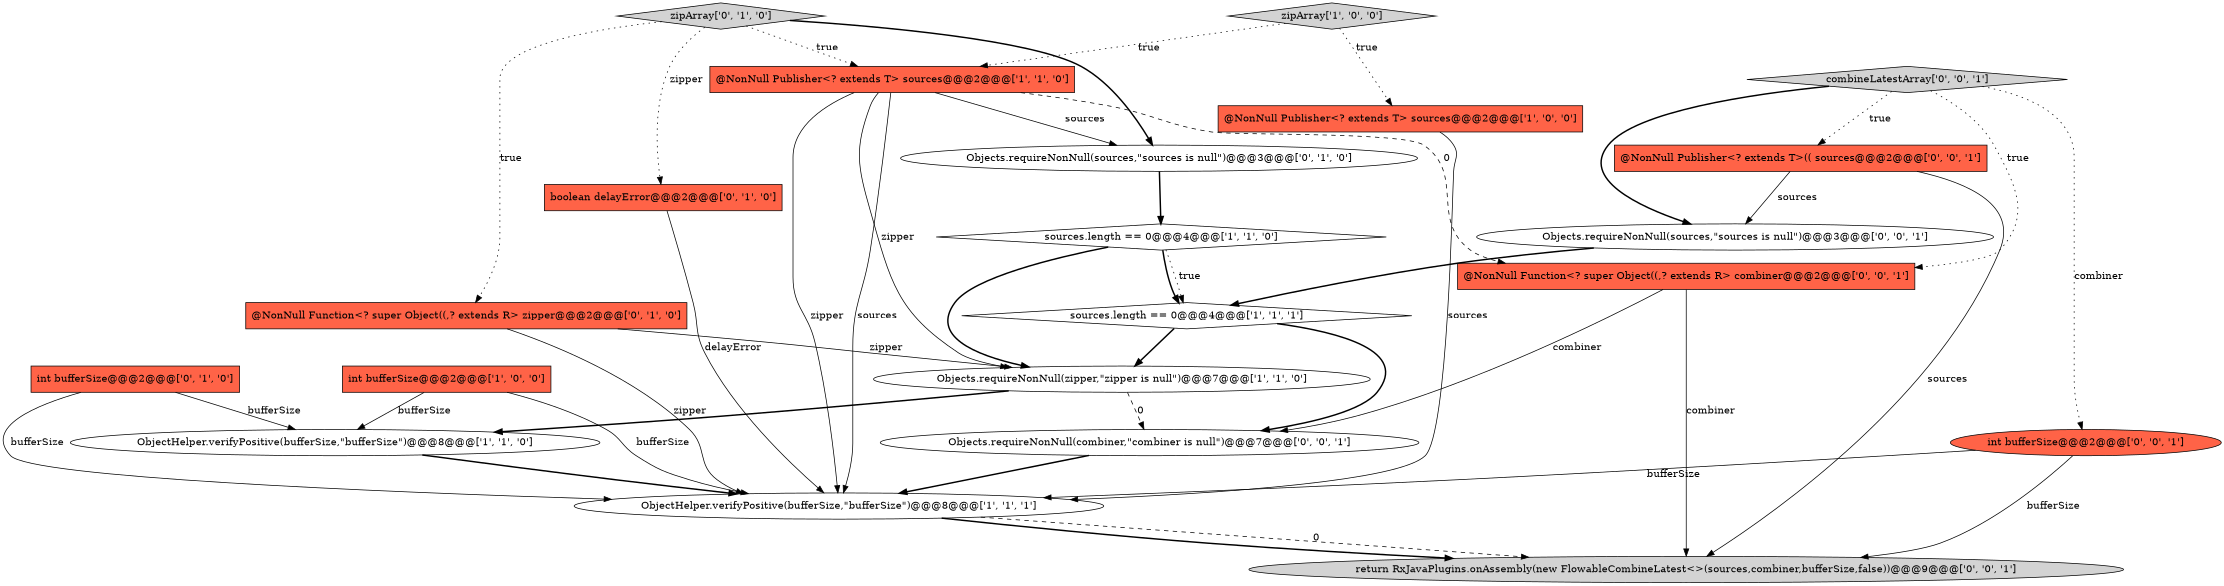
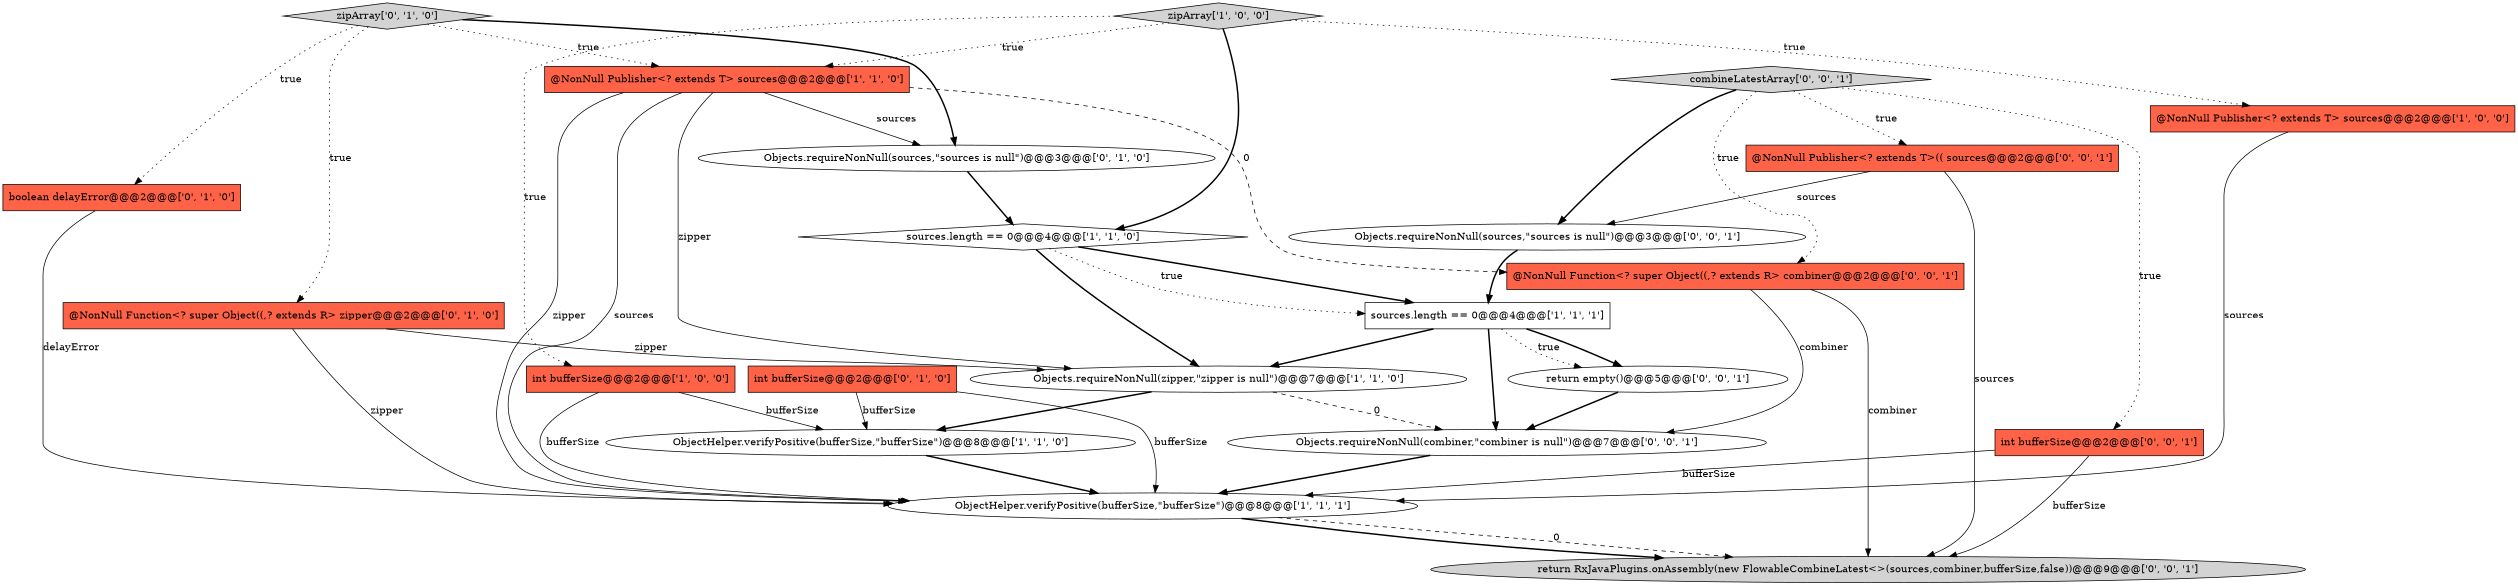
edge "zipArray['1', '0', '0']" -> "int bufferSize@@@2@@@['1', '0', '0']": added, label "true"
edge "zipArray['0', '1', '0']" -> "boolean delayError@@@2@@@['0', '1', '0']": label "zipper" -> "true"
edge "zipArray['1', '0', '0']" -> "sources.length == 0@@@4@@@['1', '1', '0']": added
edge "combineLatestArray['0', '0', '1']" -> "int bufferSize@@@2@@@['0', '0', '1']": label "combiner" -> "true"
node "sources.length == 0@@@4@@@['1', '1', '1']": shape diamond -> box
node "return empty()@@@5@@@['0', '0', '1']": added
node "int bufferSize@@@2@@@['0', '0', '1']": shape ellipse -> box
